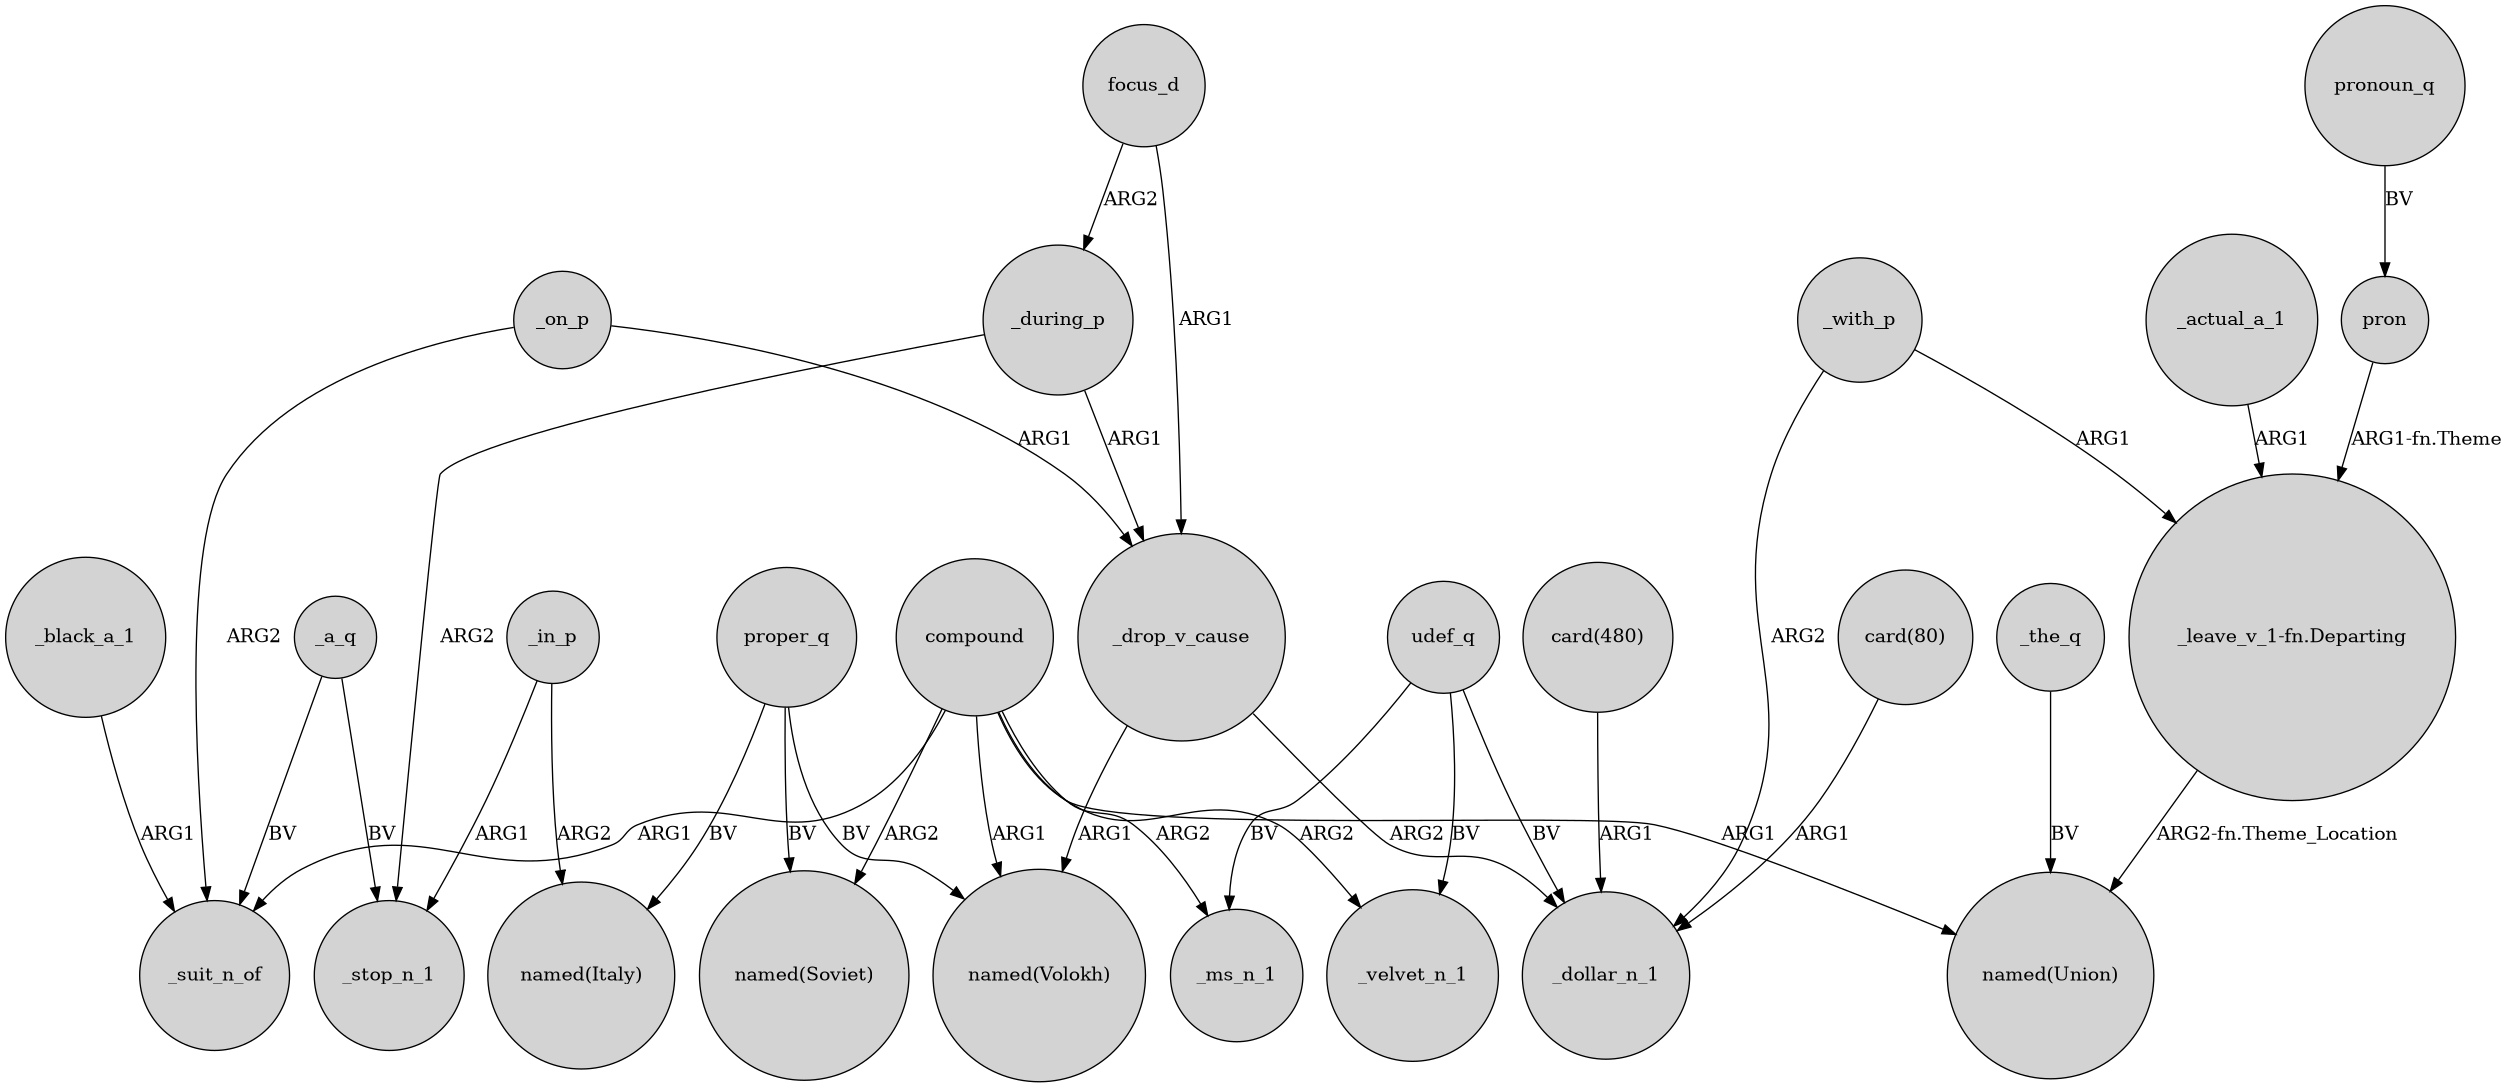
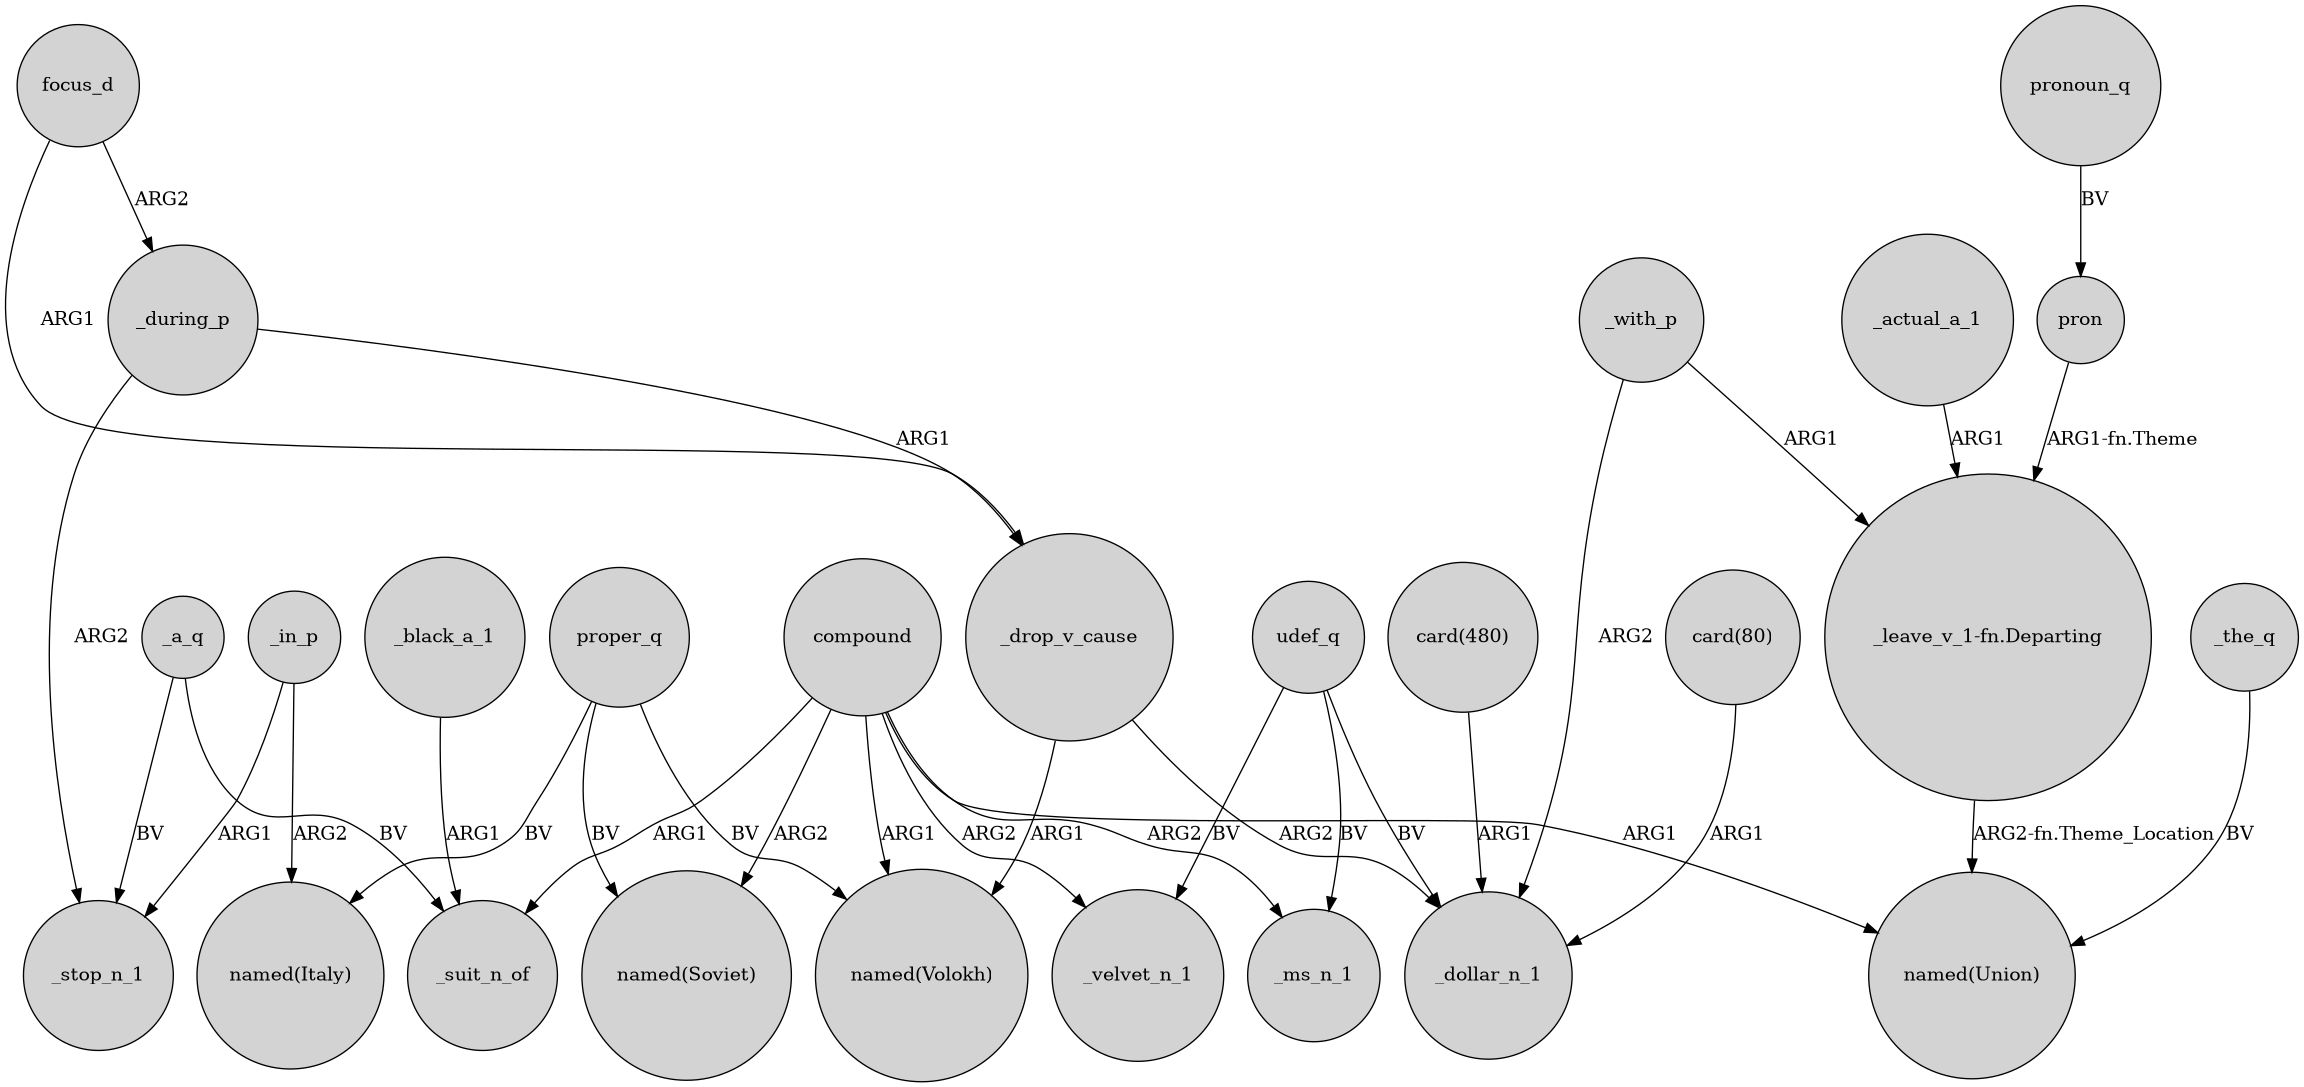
node "_on_p": removed
